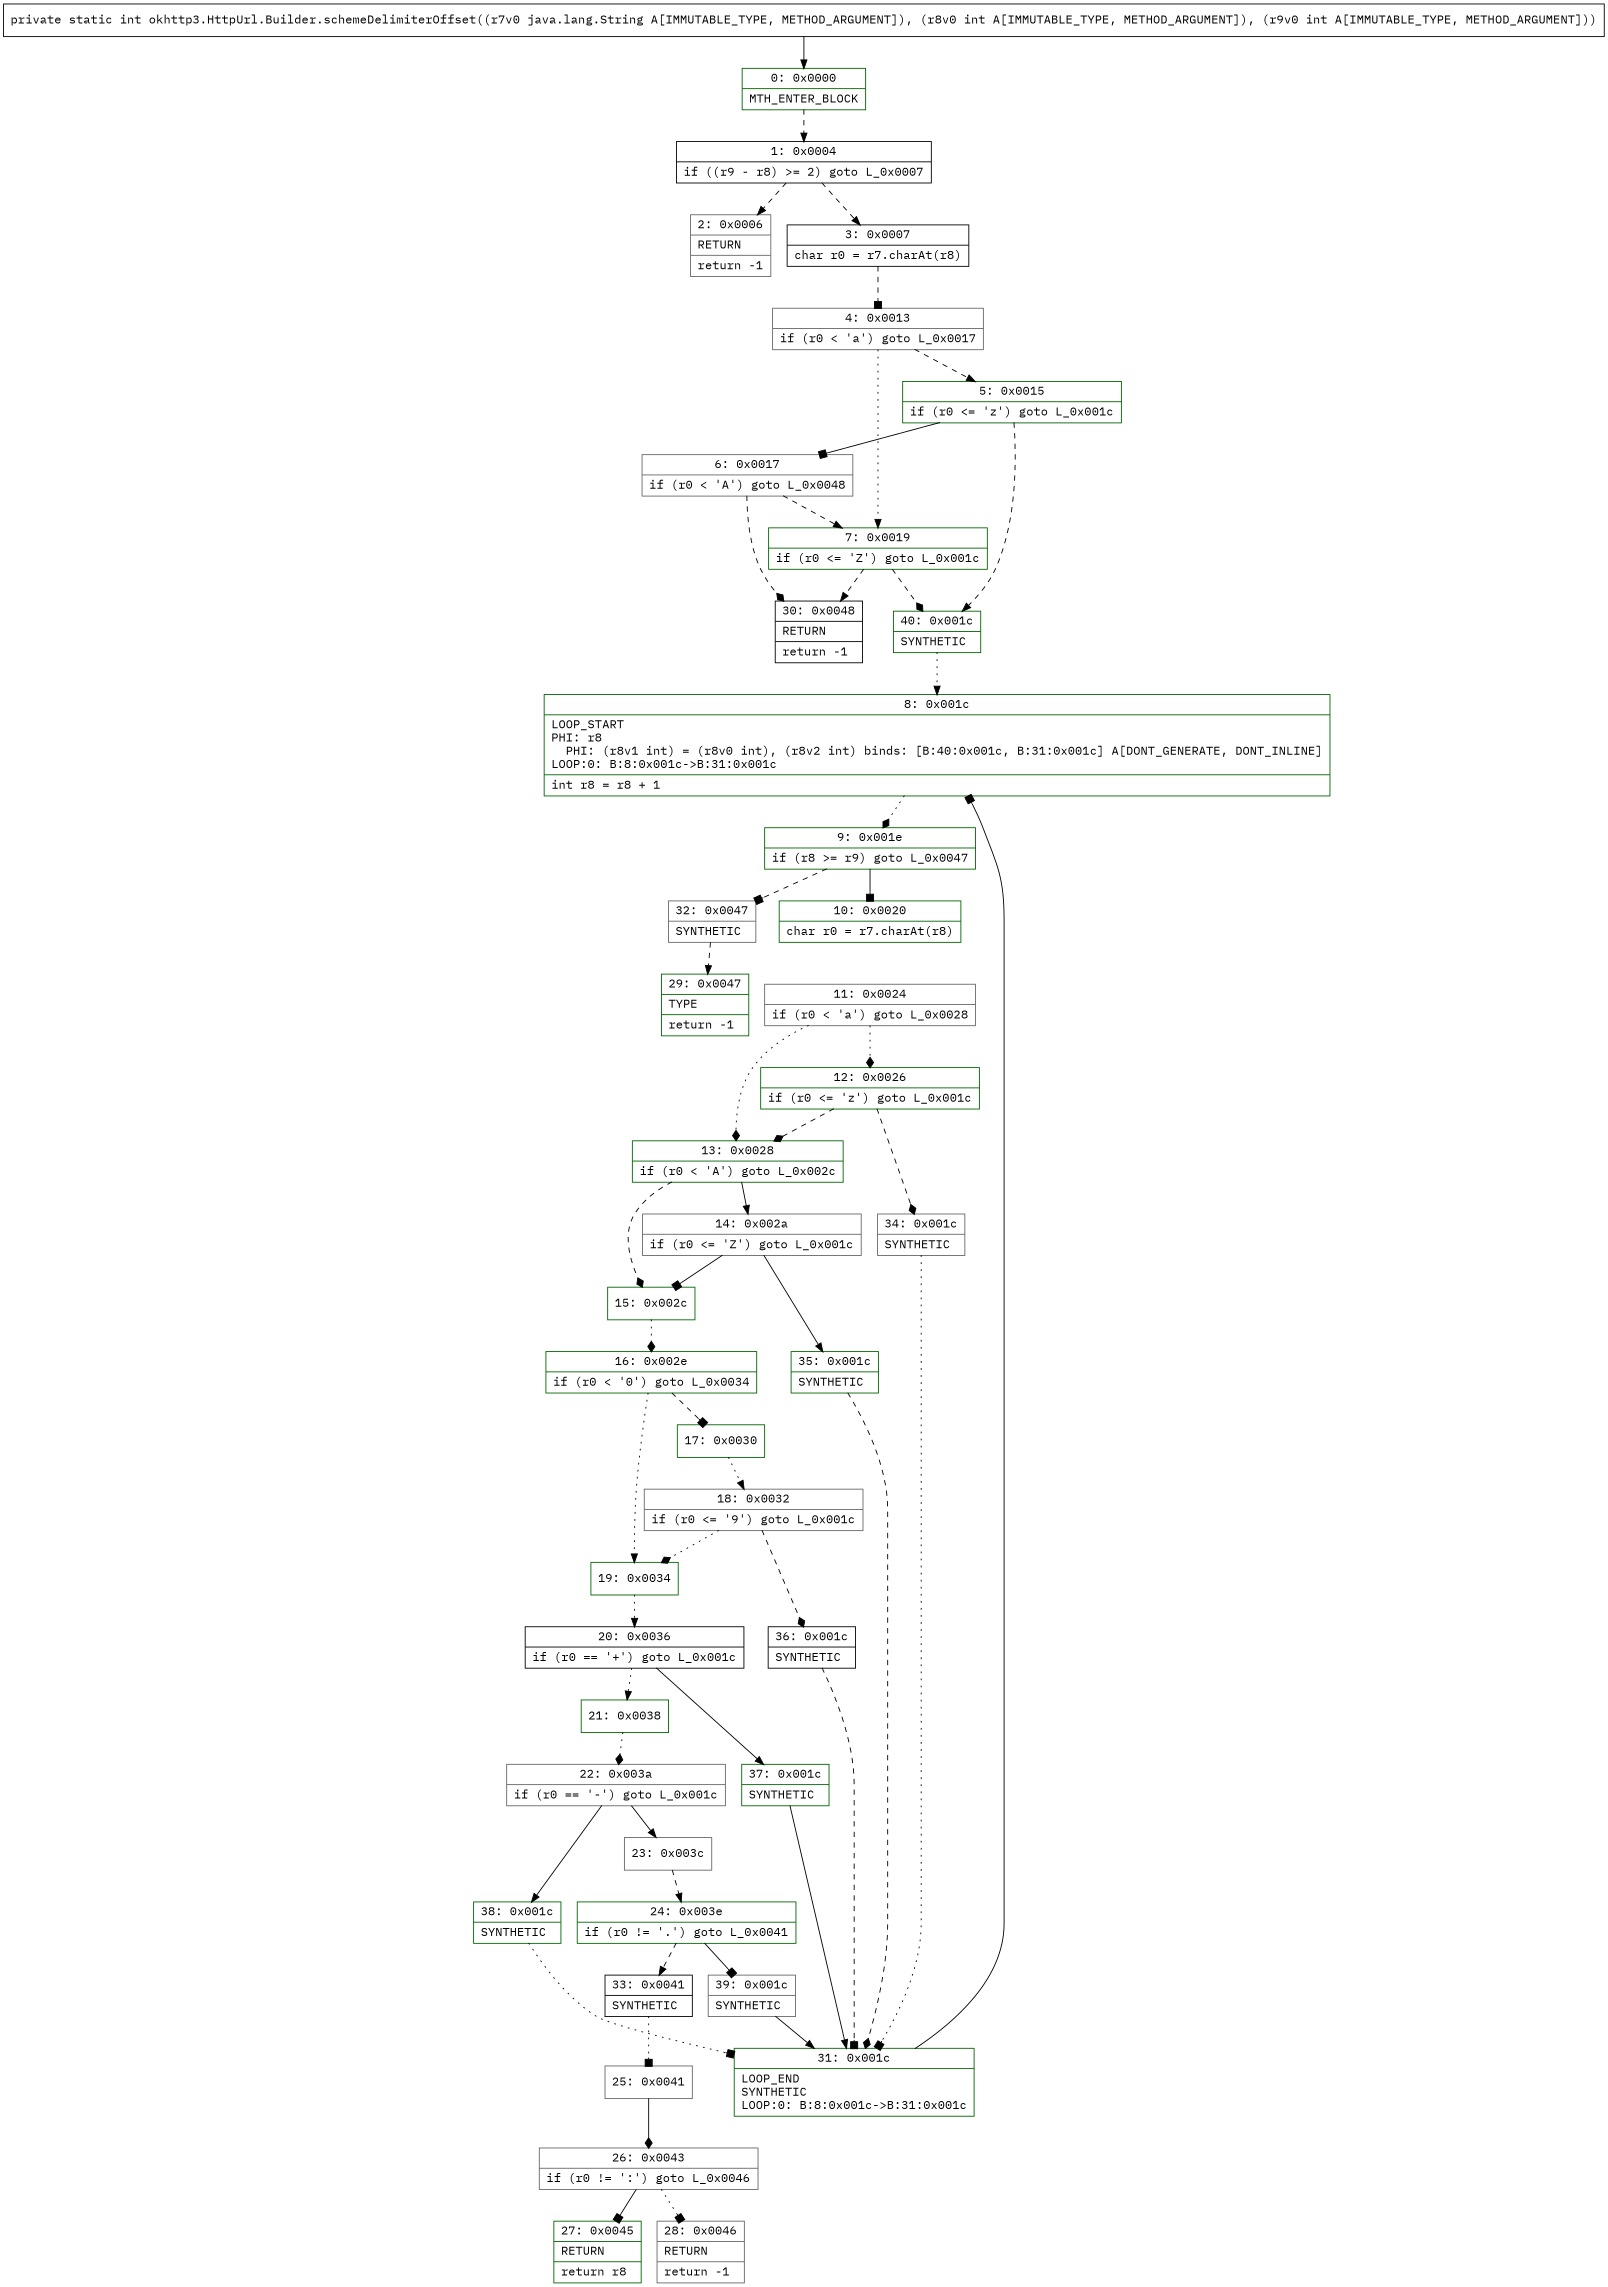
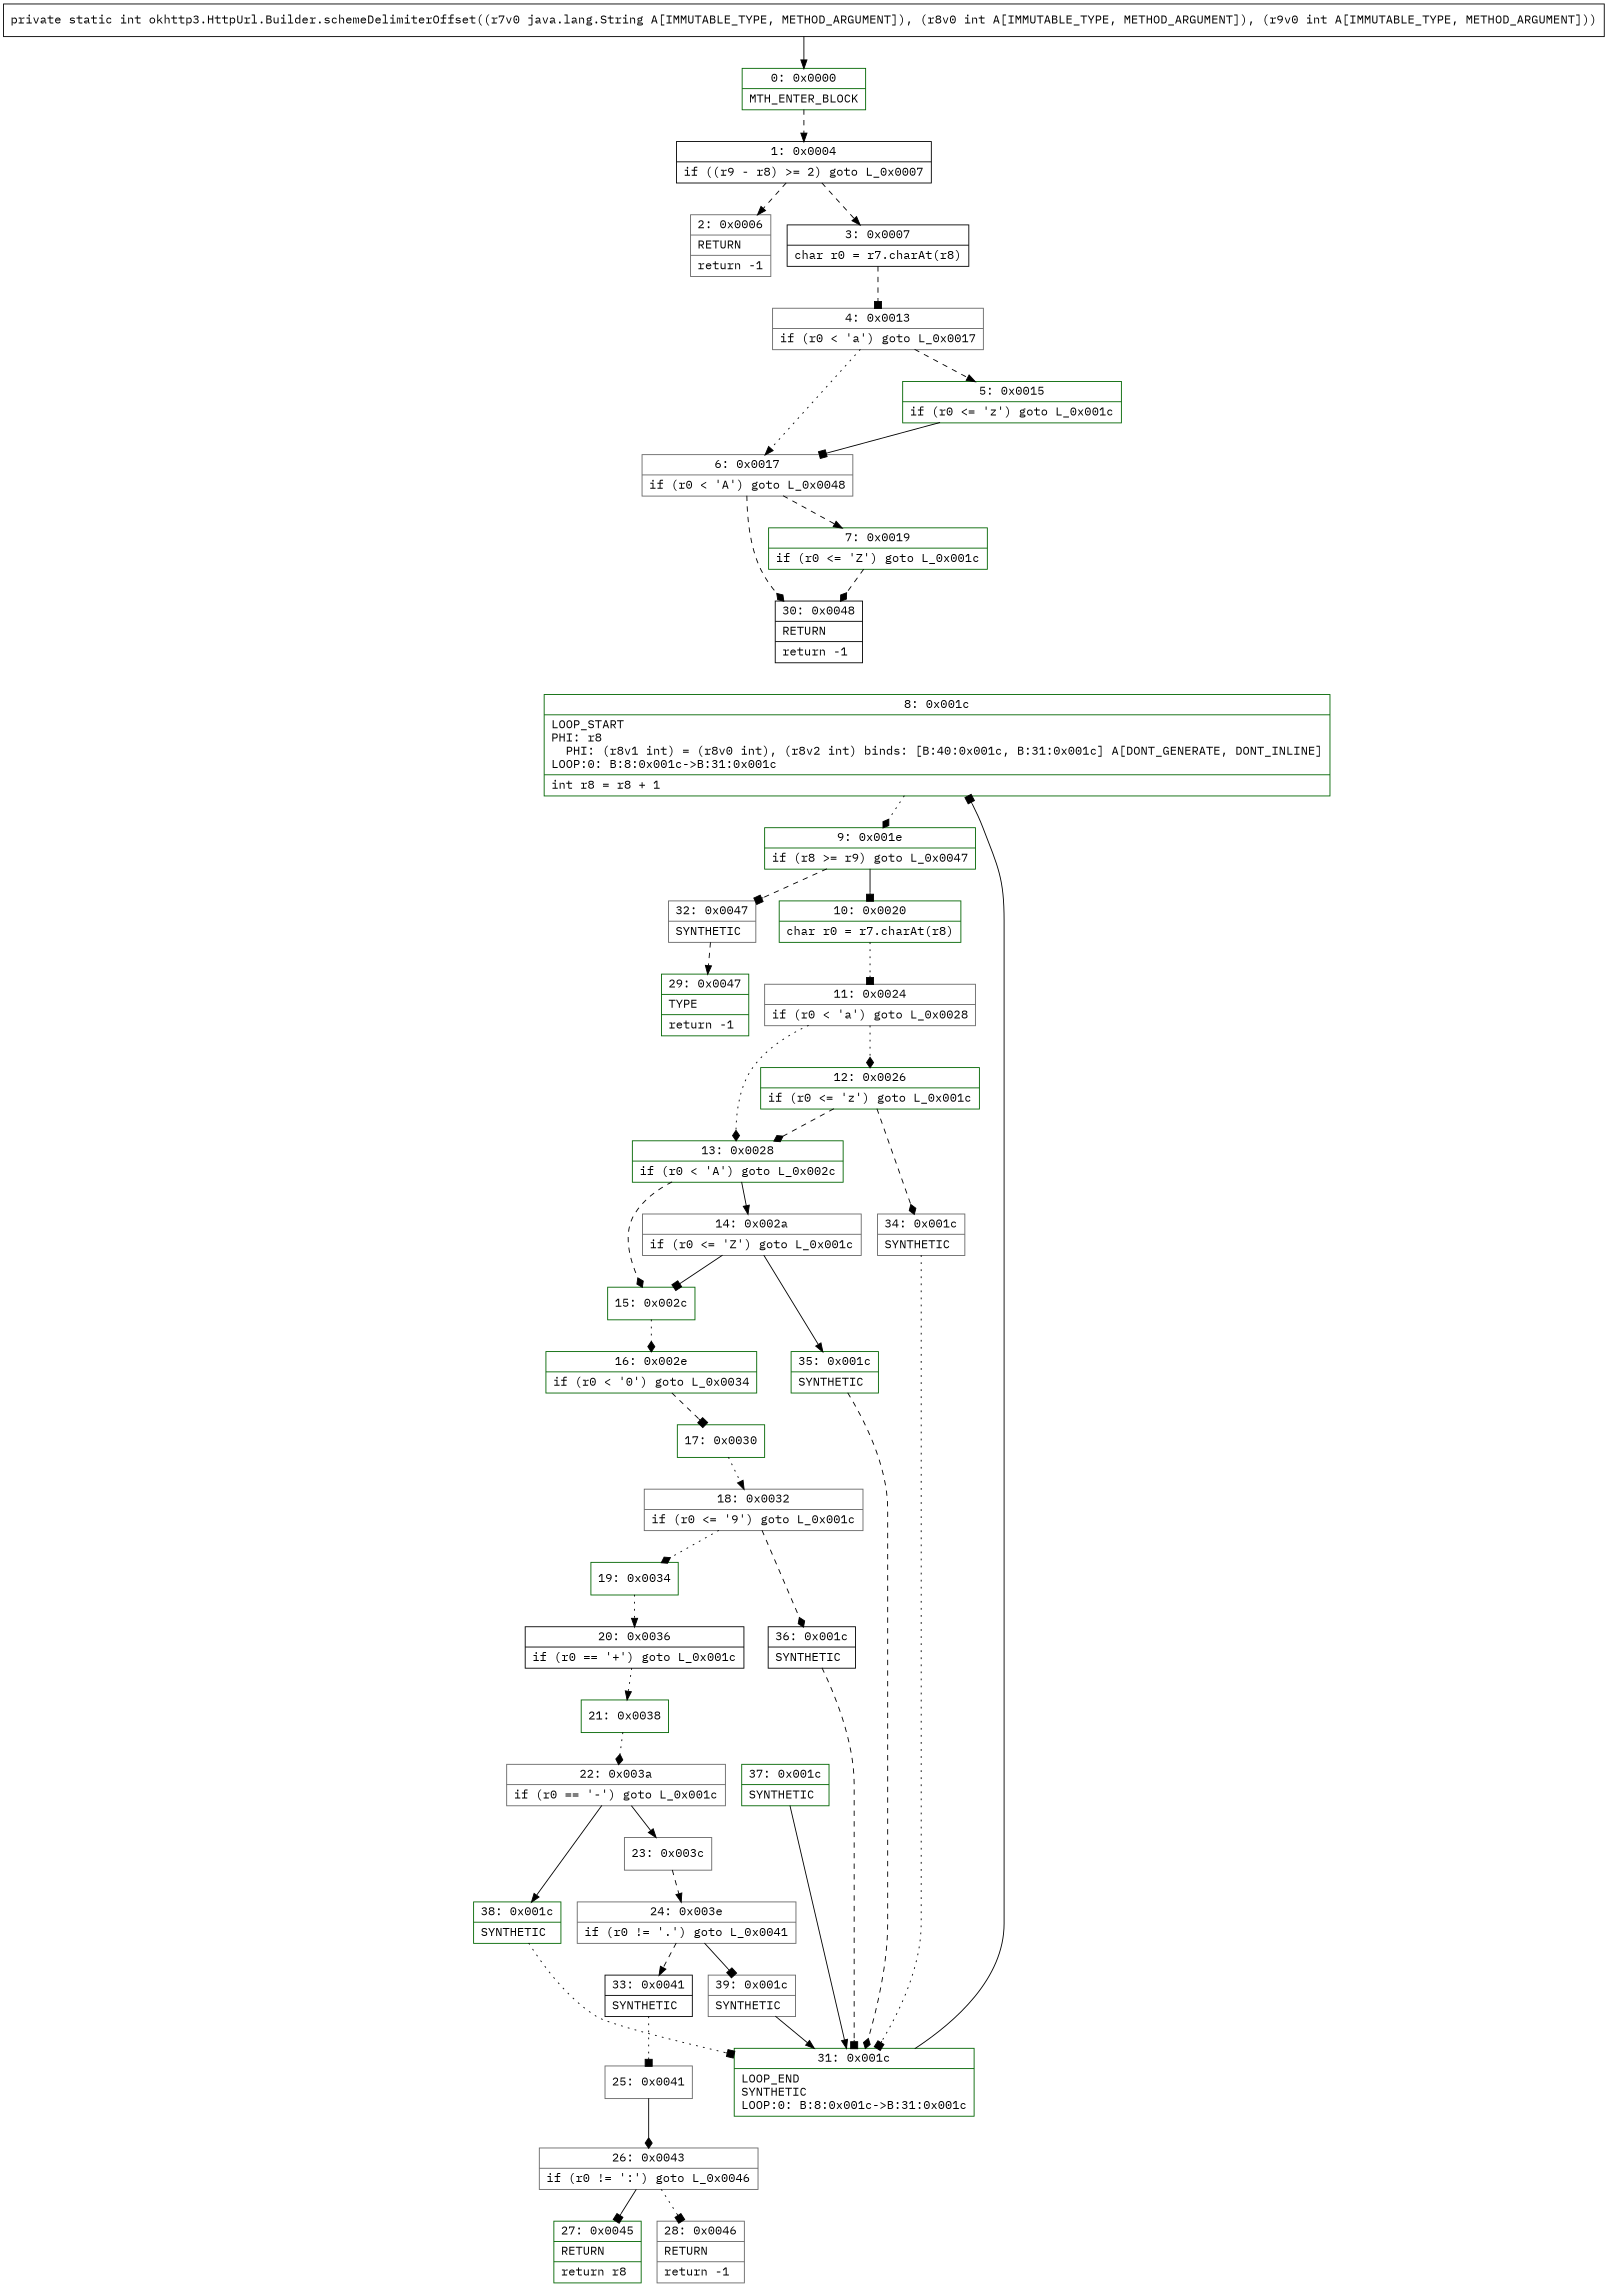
edge "4: 0x0013" -> "7: 0x0019": now "4: 0x0013" -> "6: 0x0017"
edge "7: 0x0019" -> "30: 0x0048": arrowhead normal -> diamond
node "40: 0x001c": removed
edge "10: 0x0020" -> "11: 0x0024": added
edge "16: 0x002e" -> "19: 0x0034": removed
edge "20: 0x0036" -> "37: 0x001c": removed
node "24: 0x003e": color darkgreen -> gray40
